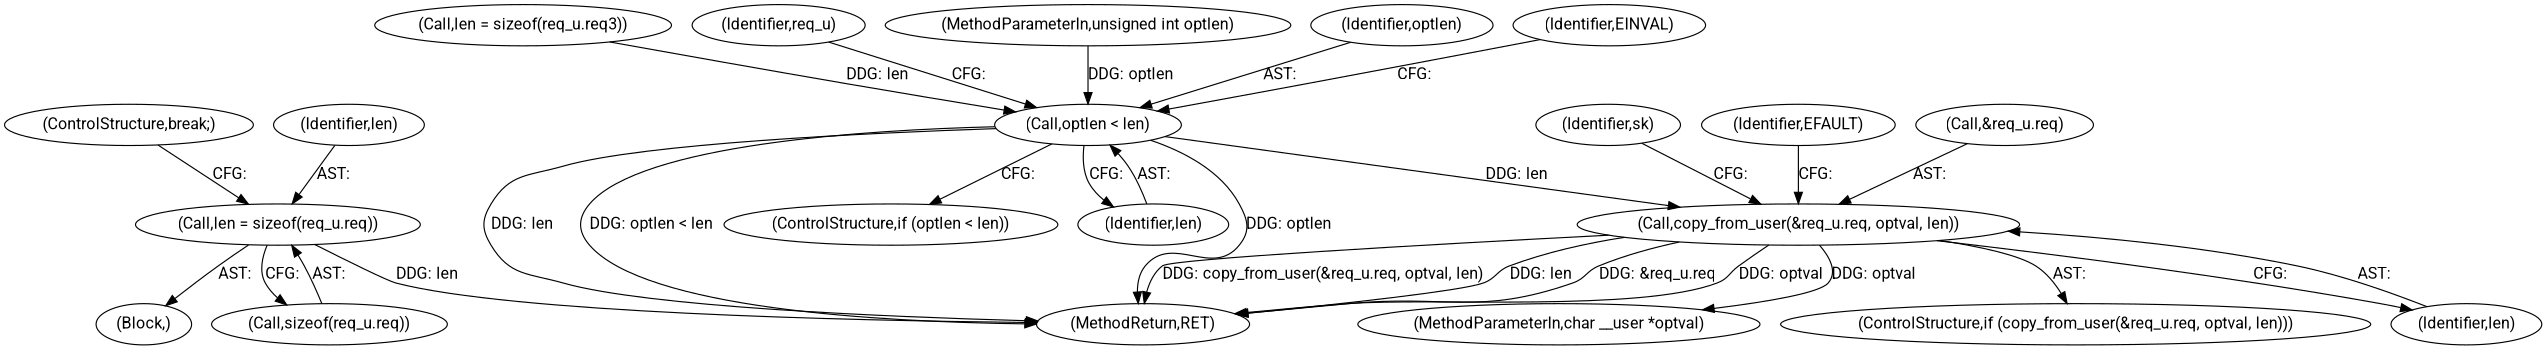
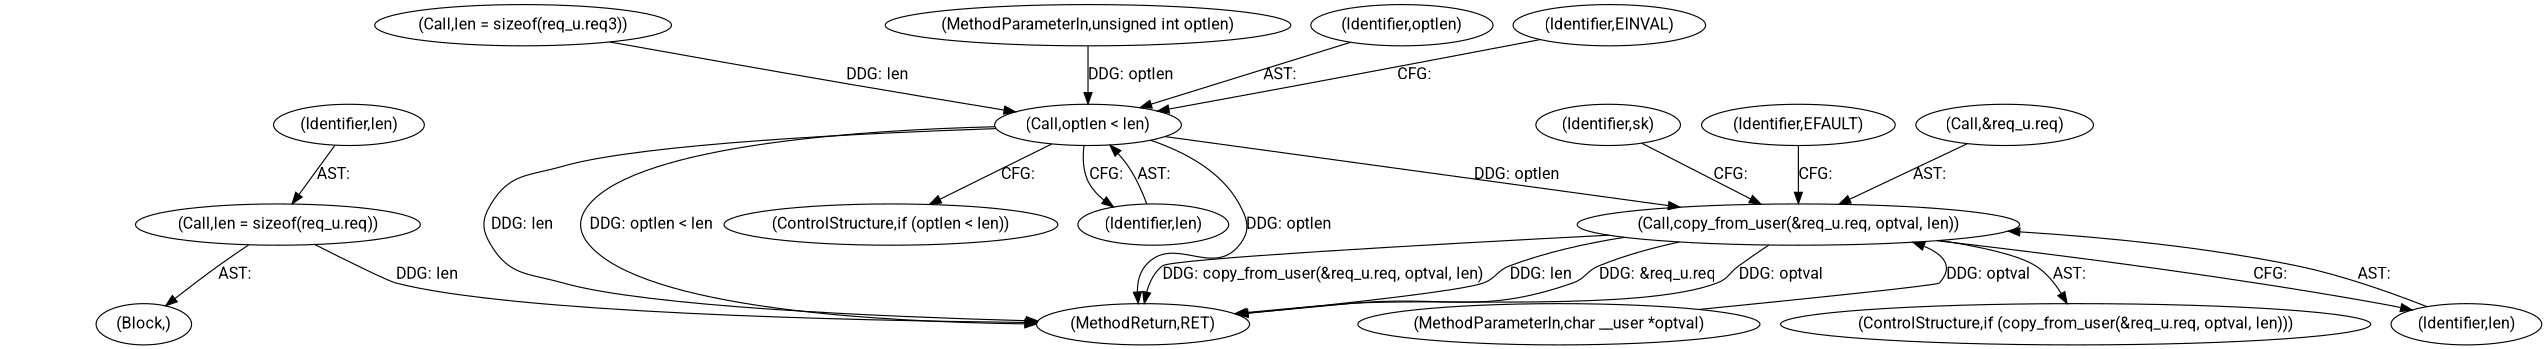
node "(Identifier,req_u)": removed
node "(ControlStructure,break;)": removed
edge "(Call,optlen < len)" -> "(Call,copy_from_user(&req_u.req, optval, len))": label "DDG: len" -> "DDG: optlen"
edge "(Call,copy_from_user(&req_u.req, optval, len))" -> "(MethodParameterIn,char __user *optval)": reversed
node "(Call,sizeof(req_u.req))": removed
